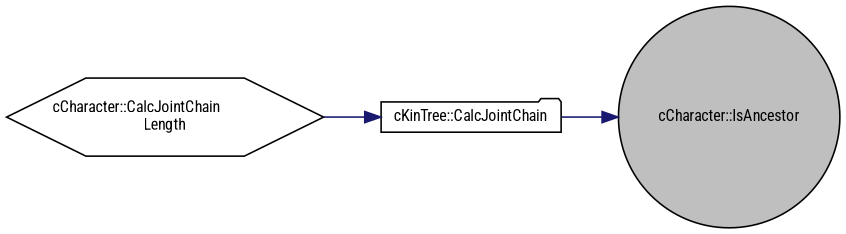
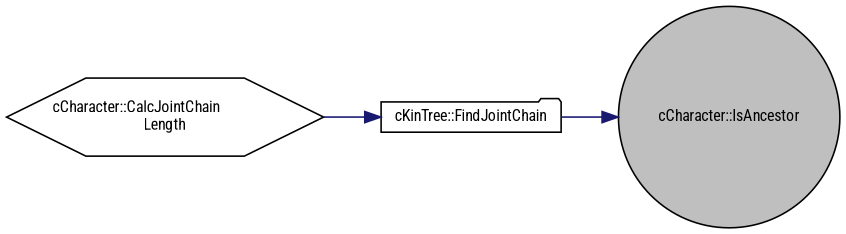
node "cKinTree::CalcJointChain": label "cKinTree::CalcJointChain" -> "cKinTree::FindJointChain"
